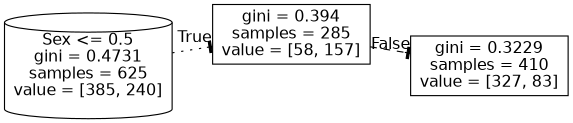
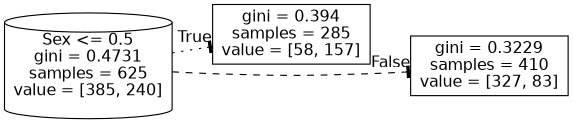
edge "gini = 0.394 samples = 285 value = [58, 157]" -> "gini = 0.3229 samples = 410 value = [327, 83]": now "Sex <= 0.5 gini = 0.4731 samples = 625 value = [385, 240]" -> "gini = 0.3229 samples = 410 value = [327, 83]"
